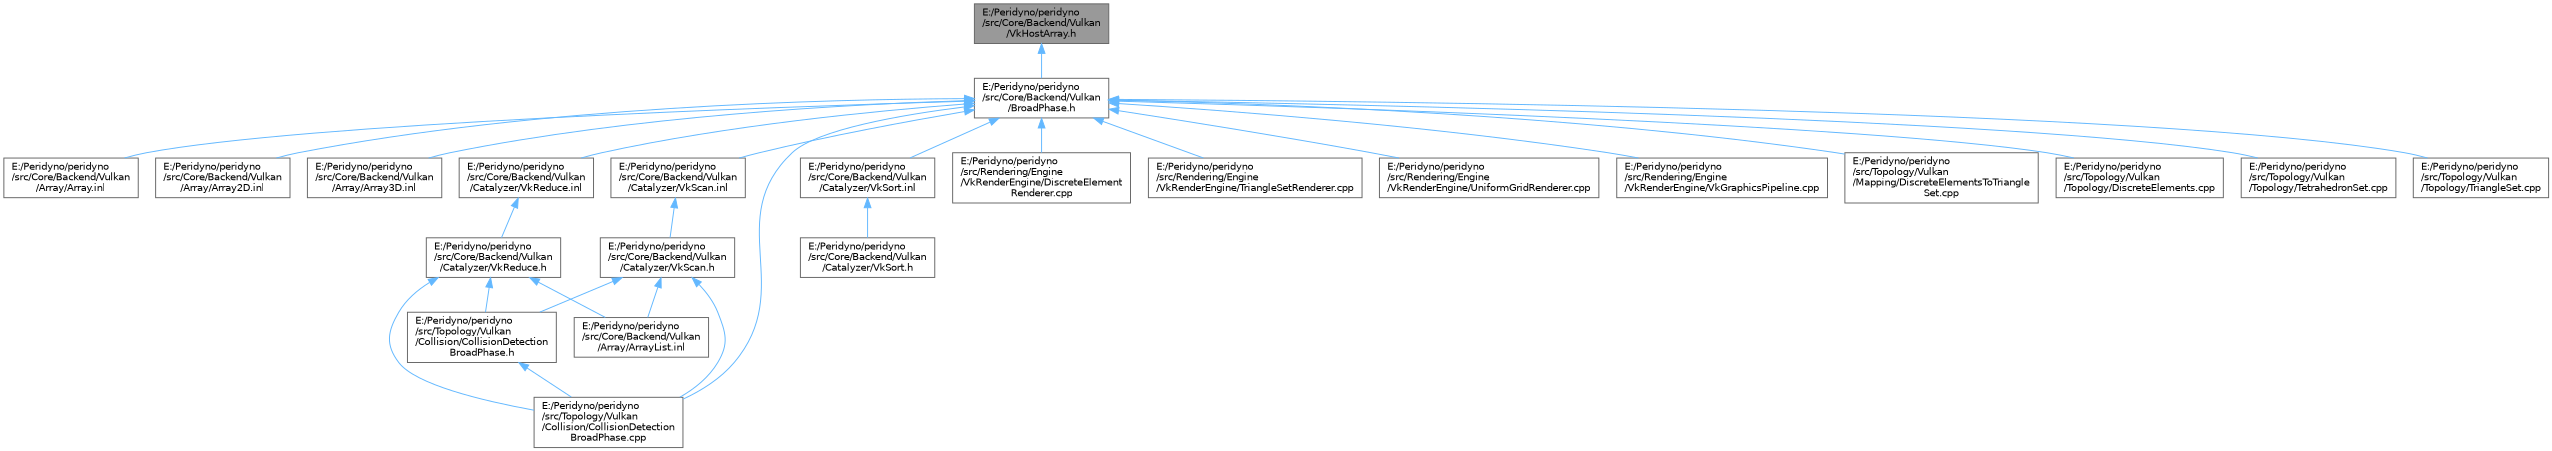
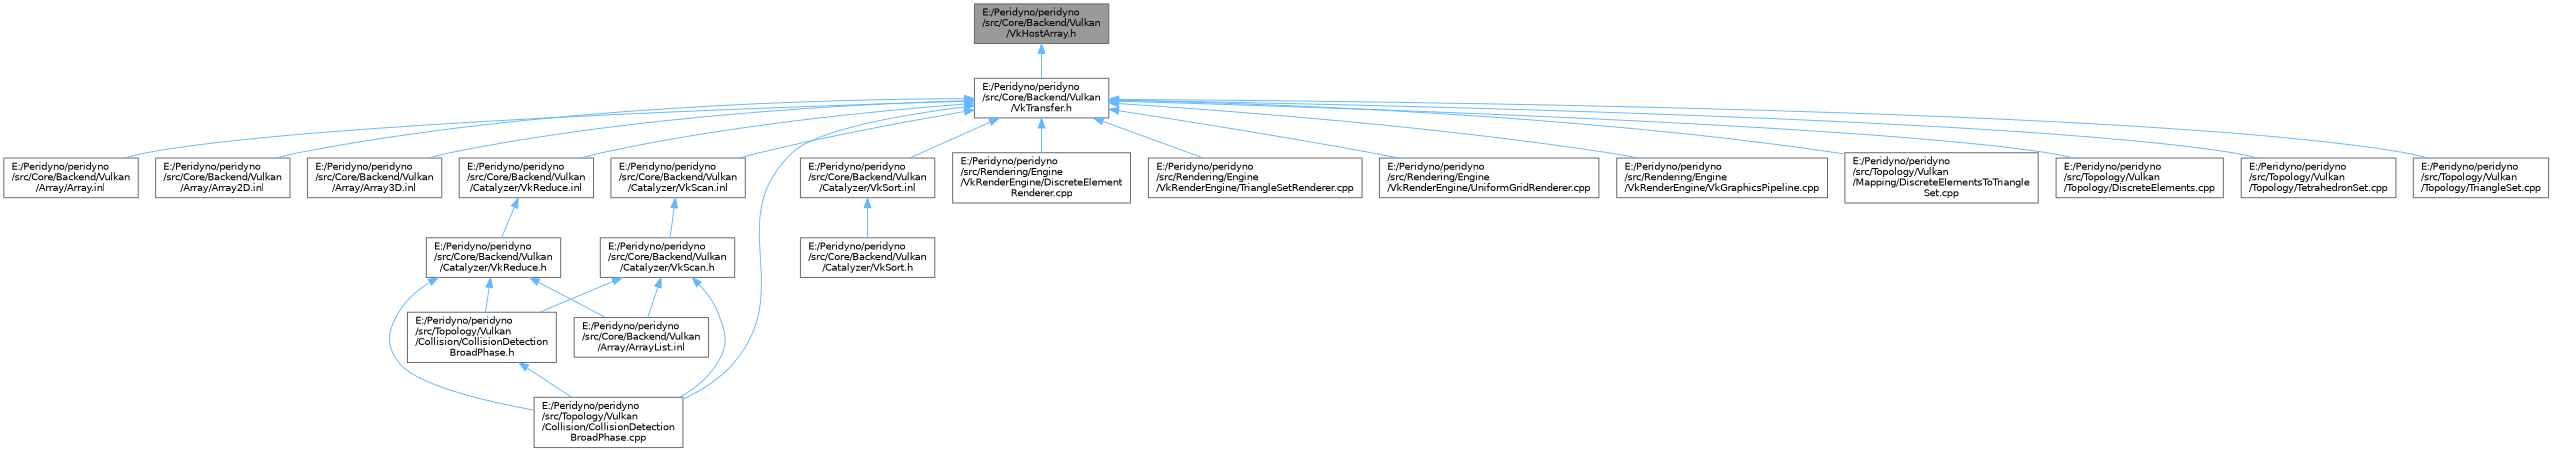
node "E:/Peridyno/peridyno /src/Core/Backend/Vulkan /BroadPhase.h": label "E:/Peridyno/peridyno /src/Core/Backend/Vulkan /BroadPhase.h" -> "E:/Peridyno/peridyno /src/Core/Backend/Vulkan /VkTransfer.h"
